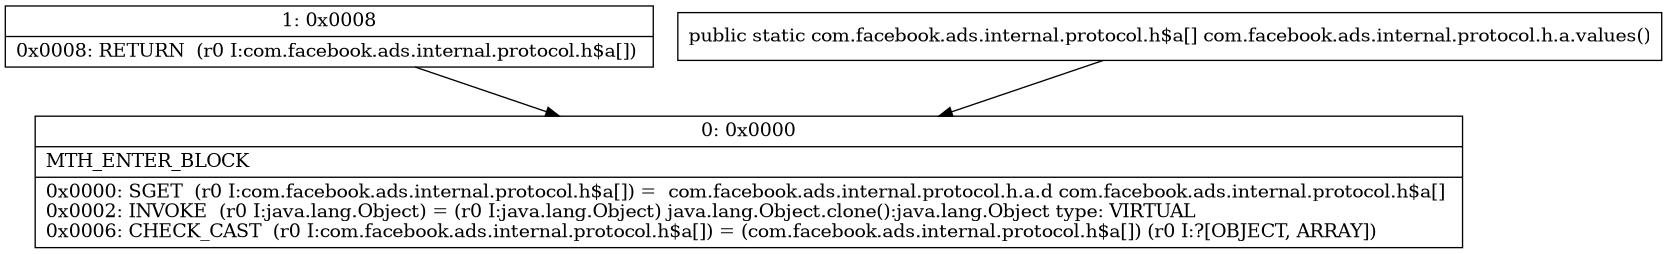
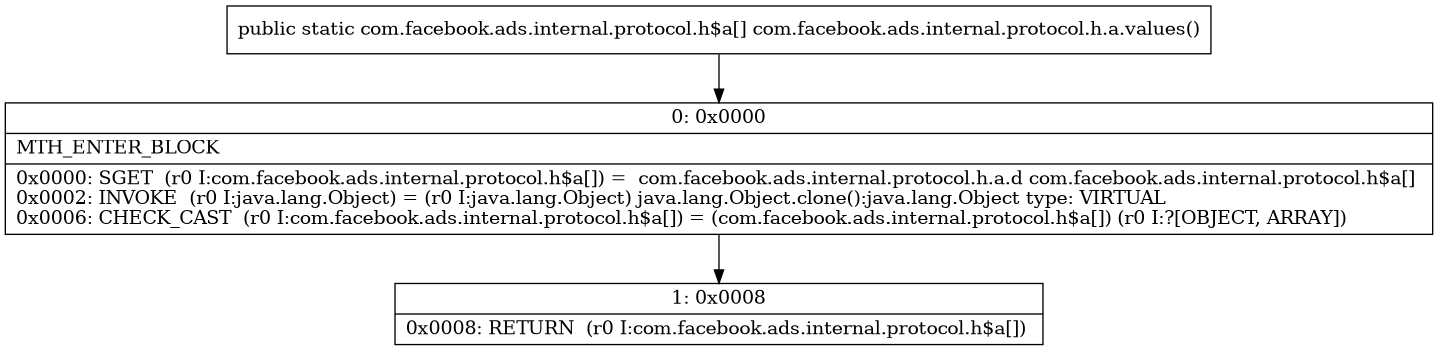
edge "1: 0x0008" -> "0: 0x0000": reversed
